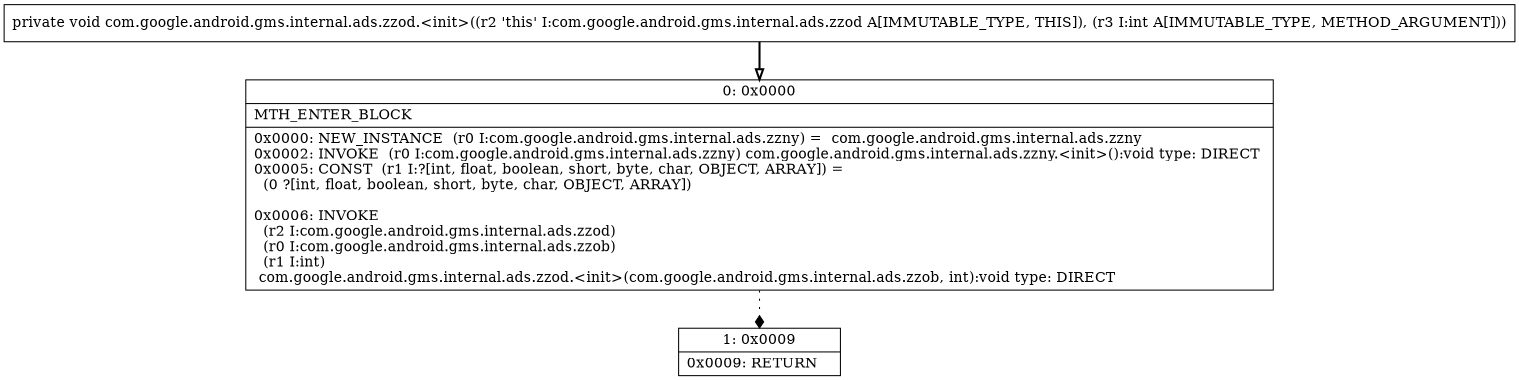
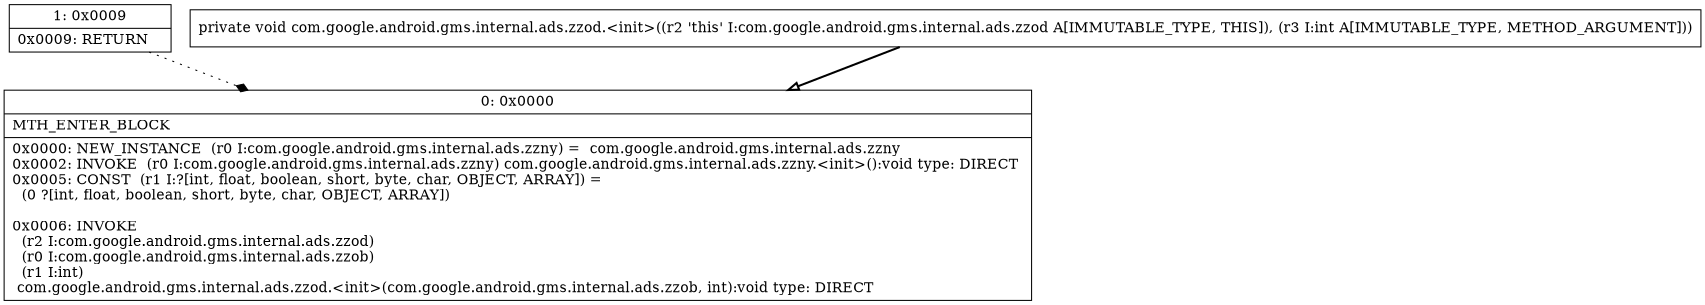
edge "0: 0x0000" -> "1: 0x0009": reversed
